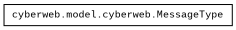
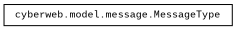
node "cyberweb.model.cyberweb.MessageType": label "cyberweb.model.cyberweb.MessageType" -> "cyberweb.model.message.MessageType"
